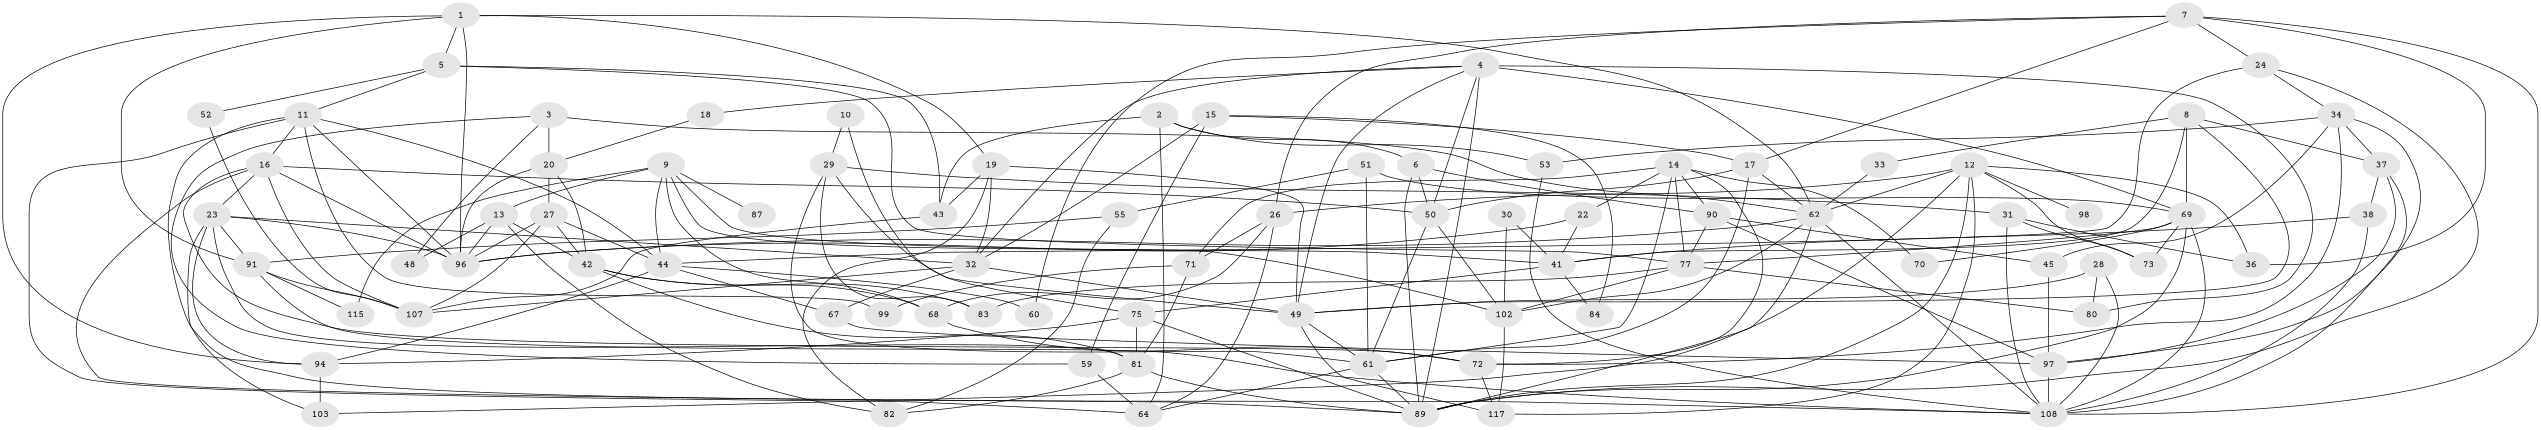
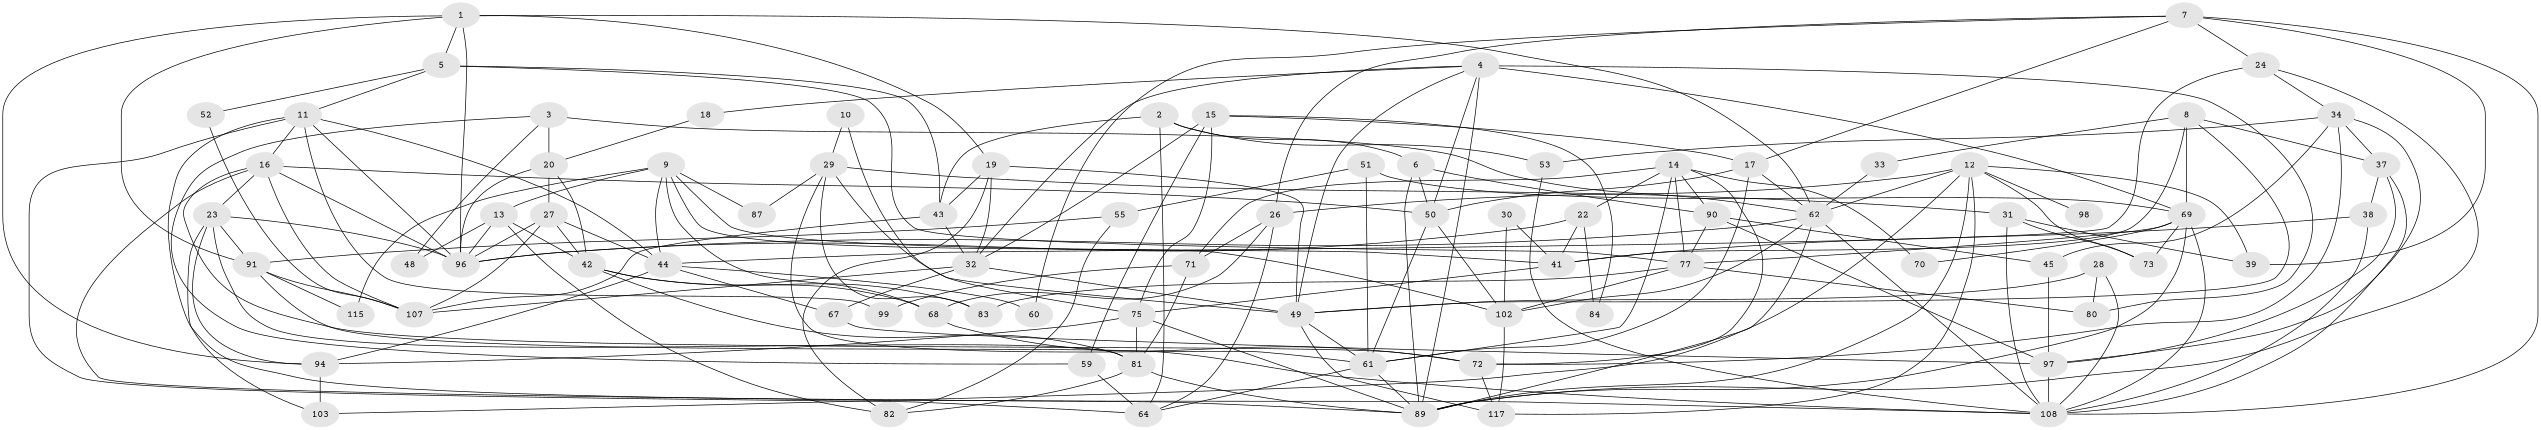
edge "29" -- "87": added
edge "15" -- "75": added
edge "23" -- "32": now "43" -- "32"
node "36": label "36" -> "39"
edge "41" -- "84": now "22" -- "84"
